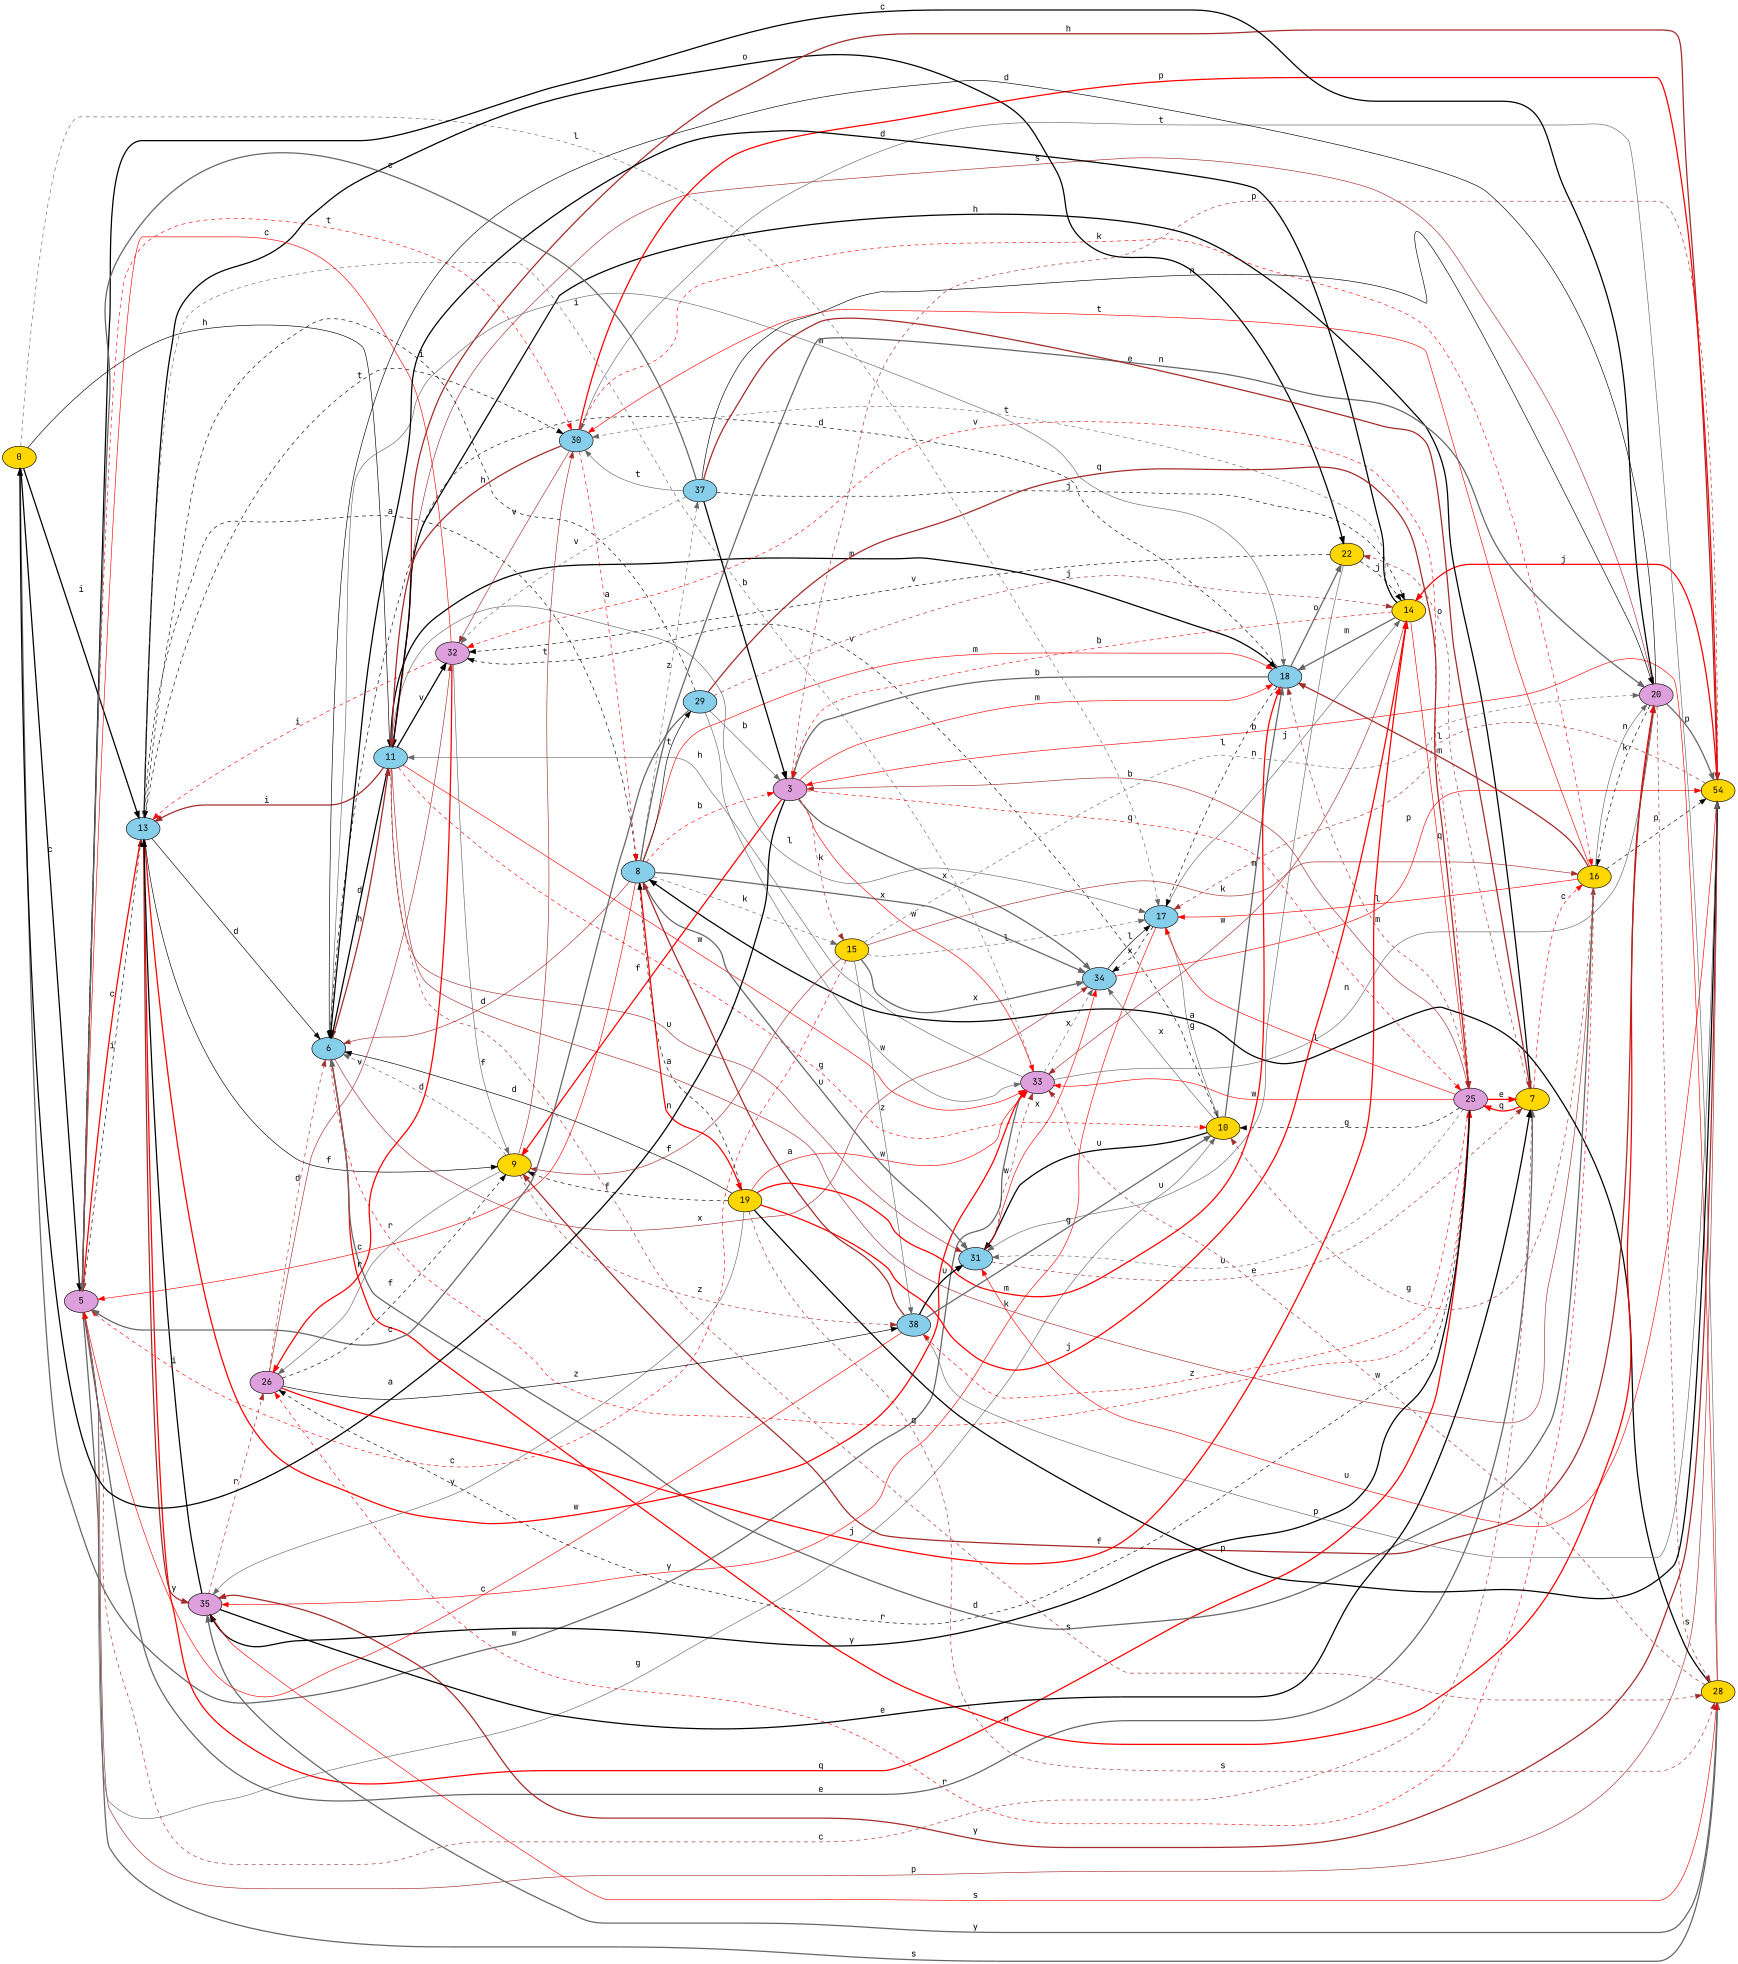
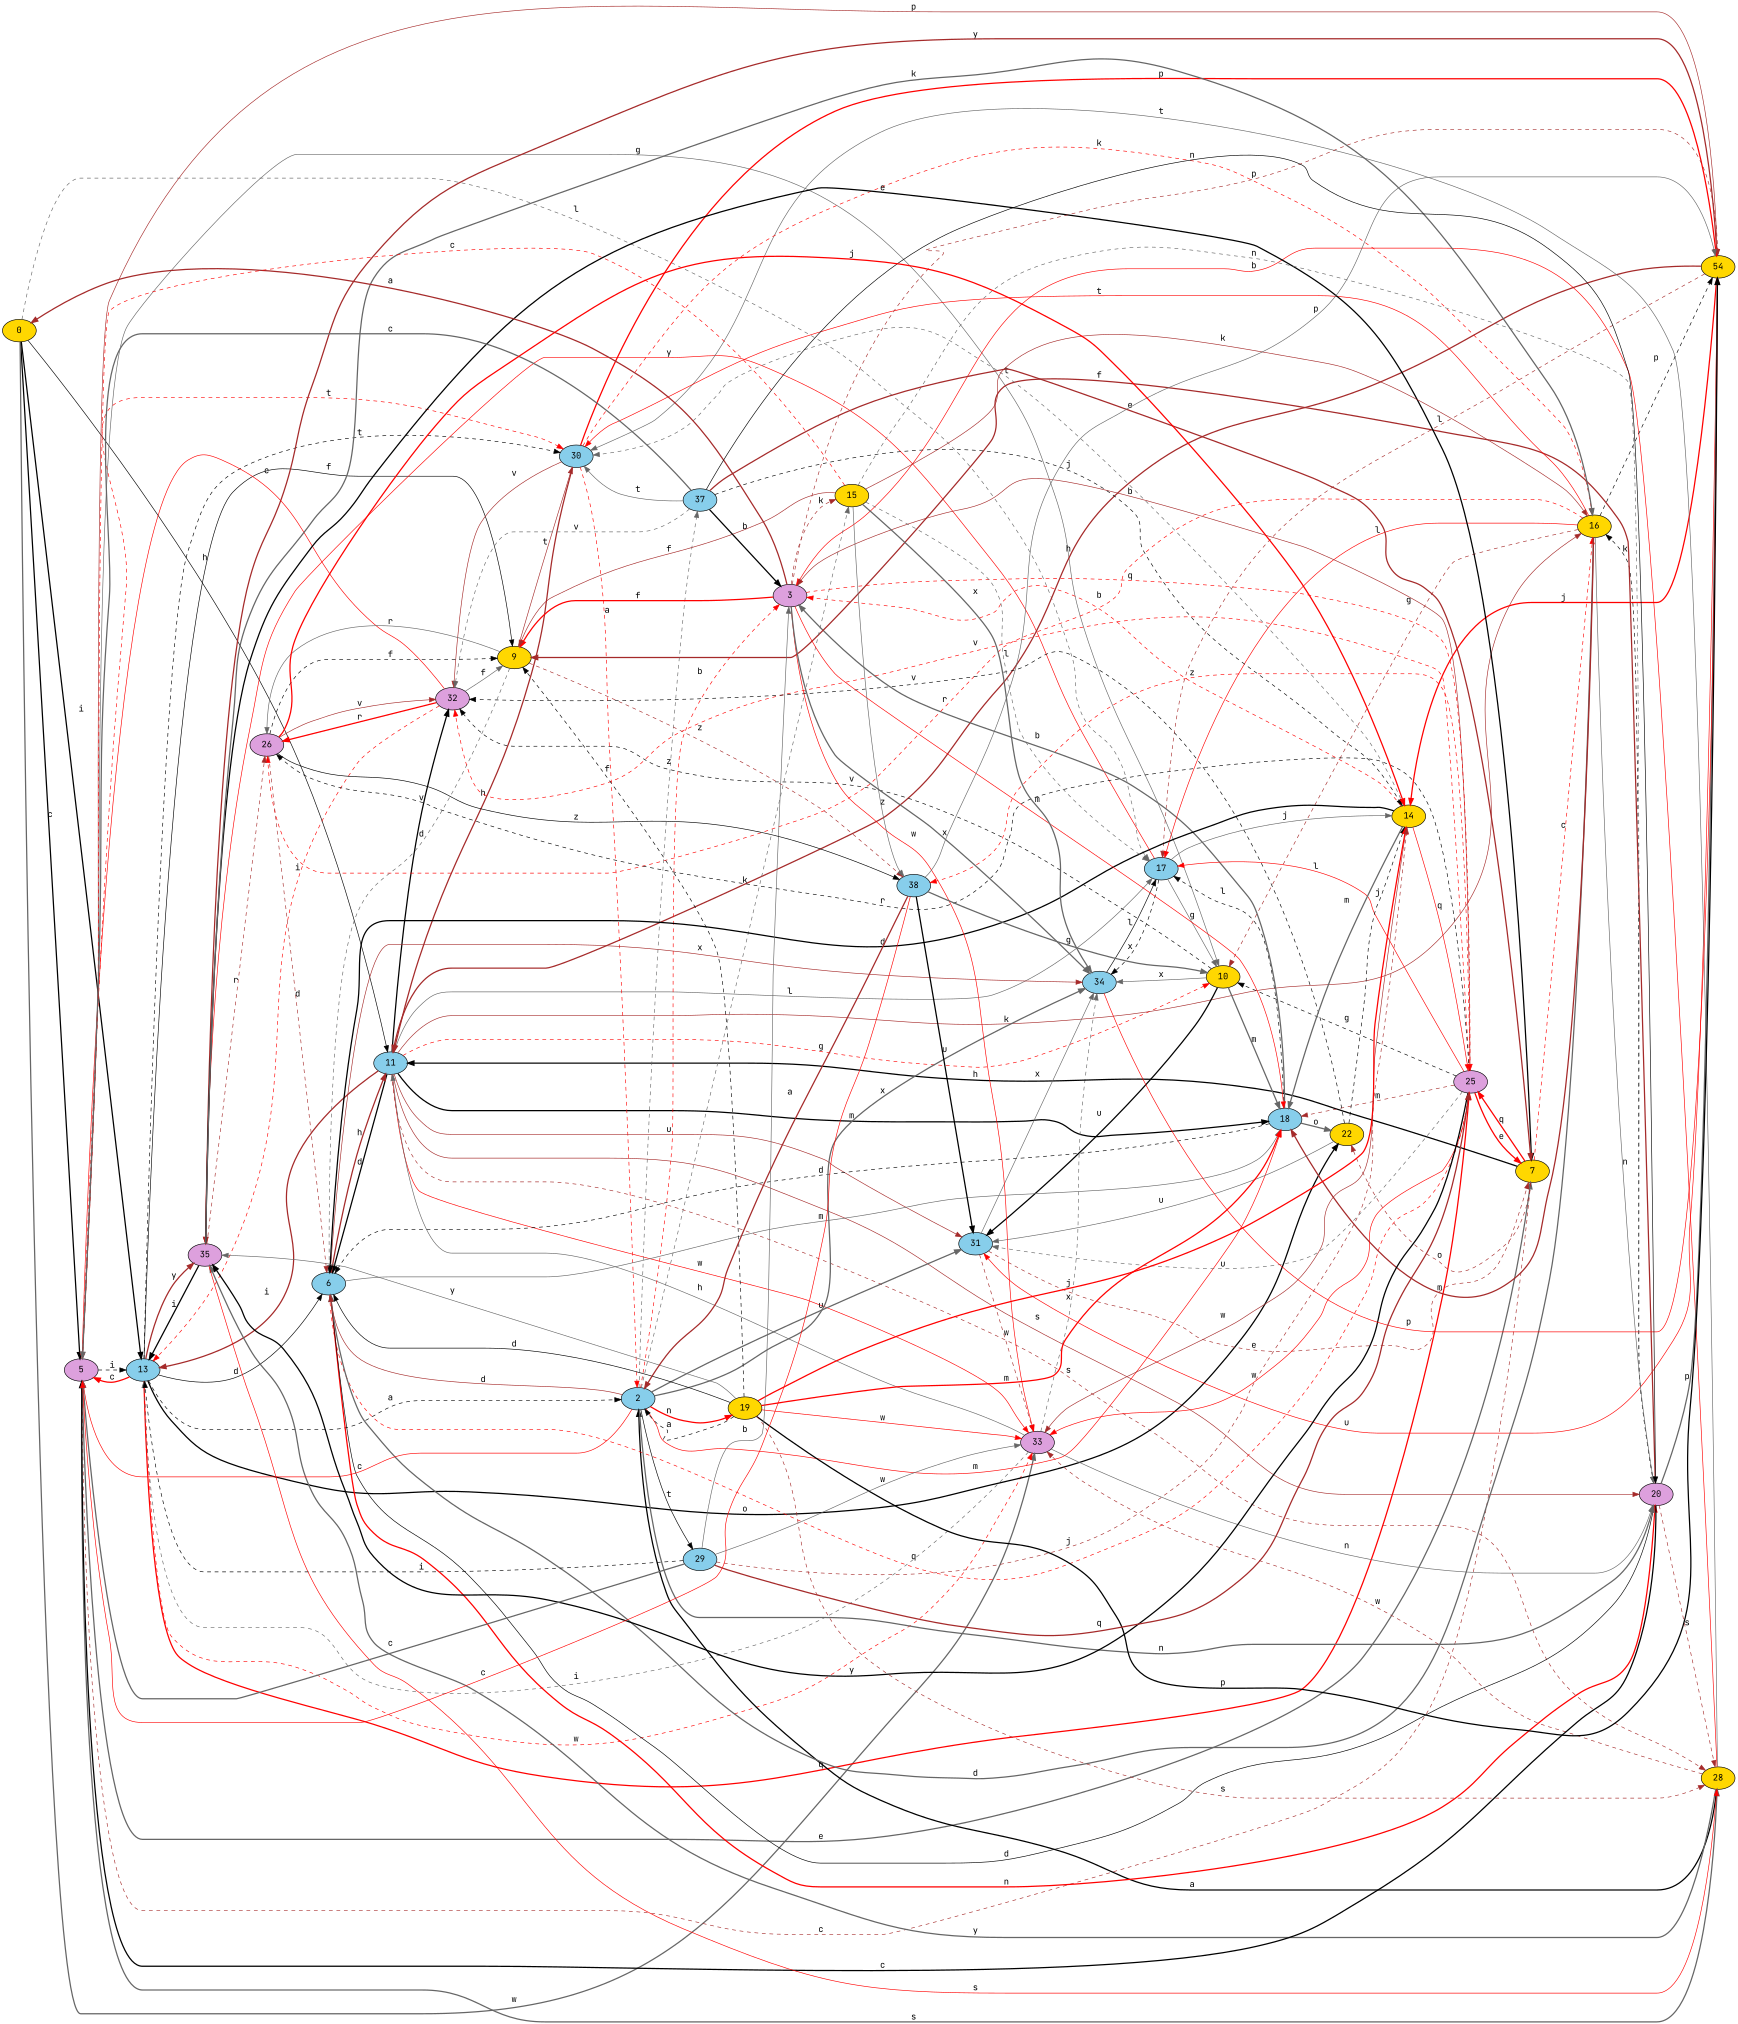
edge "35" -> "16": added, label "k"
node "8": label "8" -> "2"
edge "31" -> "34": color red -> gray40
edge "3" -> "0": color black -> brown
edge "13" -> "33": style bold -> dashed
